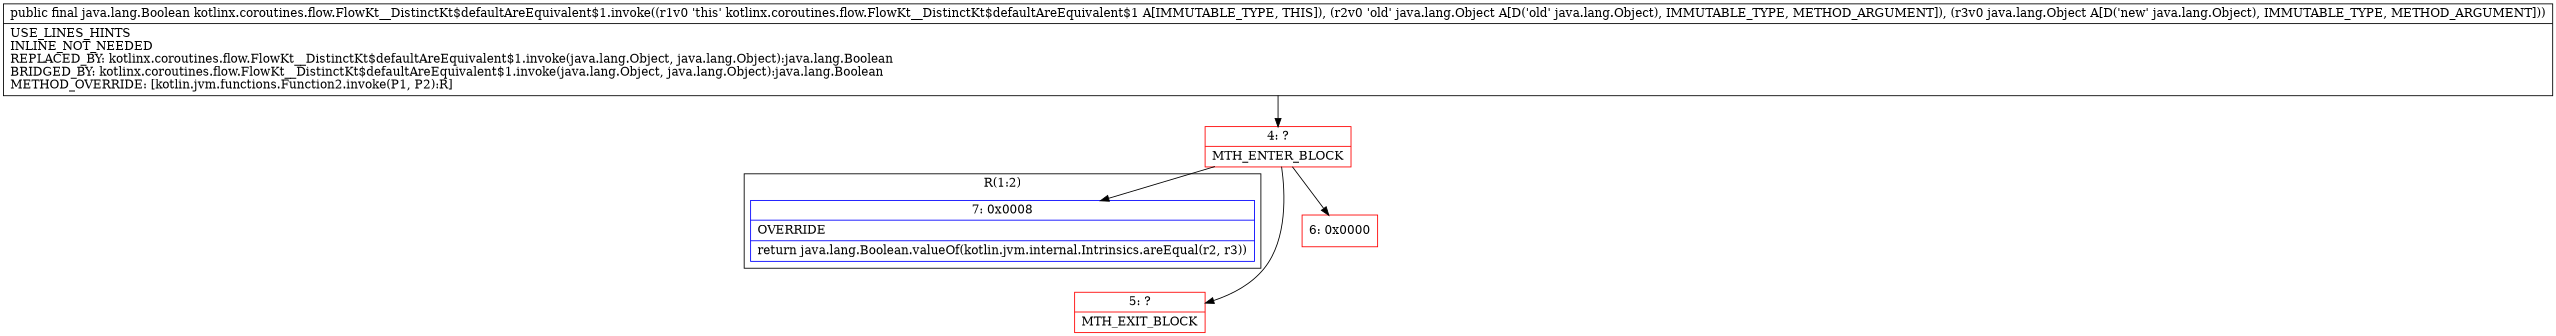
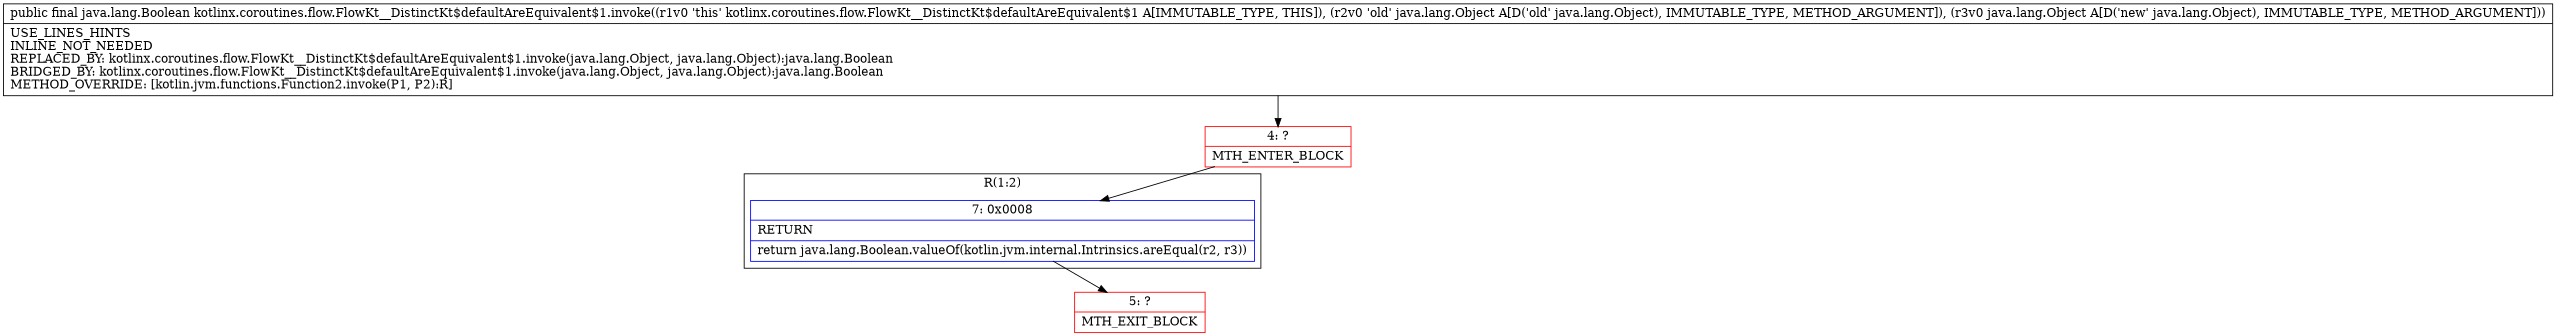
node "7: 0x0008": text "OVERRIDE" -> "RETURN"
node "6: 0x0000": removed
edge "4: ?" -> "5: ?": now "7: 0x0008" -> "5: ?"
